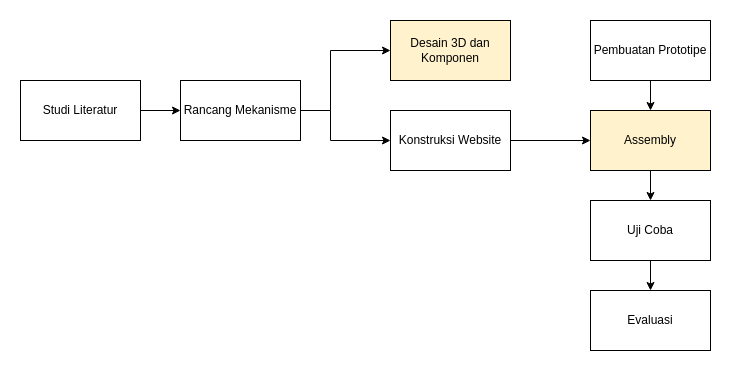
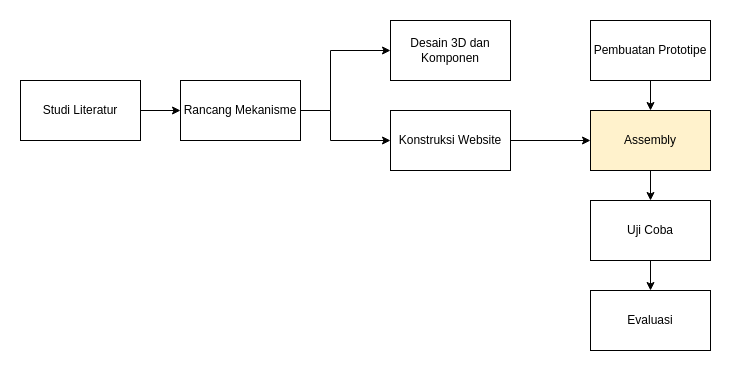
node "Desain 3D dan Komponen": fillcolor #fff2cc -> #ffffff
